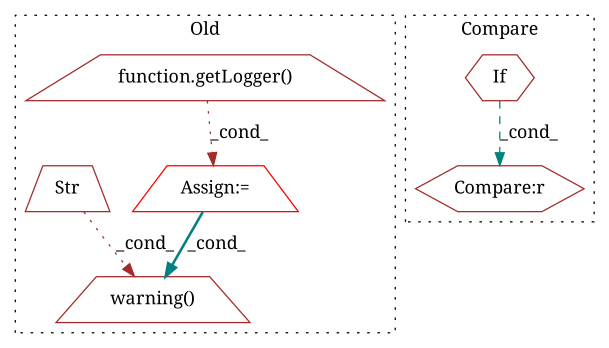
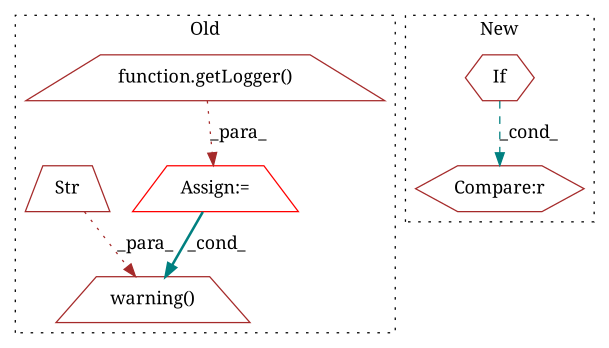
cluster "Compare": label "Compare" -> "New"
edge "function.getLogger()" -> "Assign:=": label "_cond_" -> "_para_"
edge "Str" -> "warning()": label "_cond_" -> "_para_"
